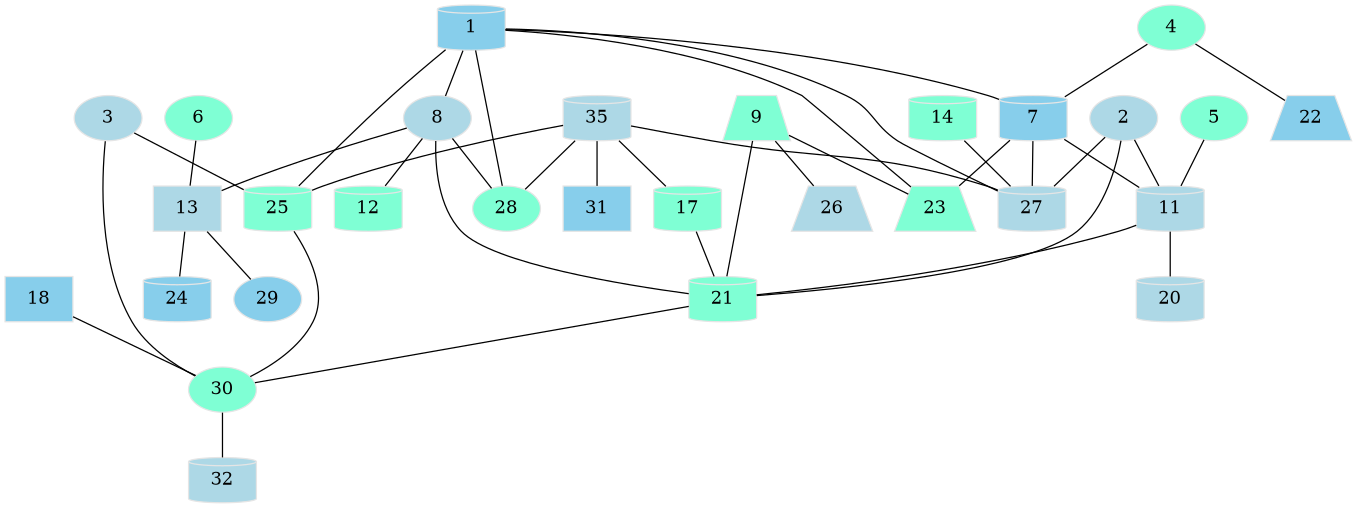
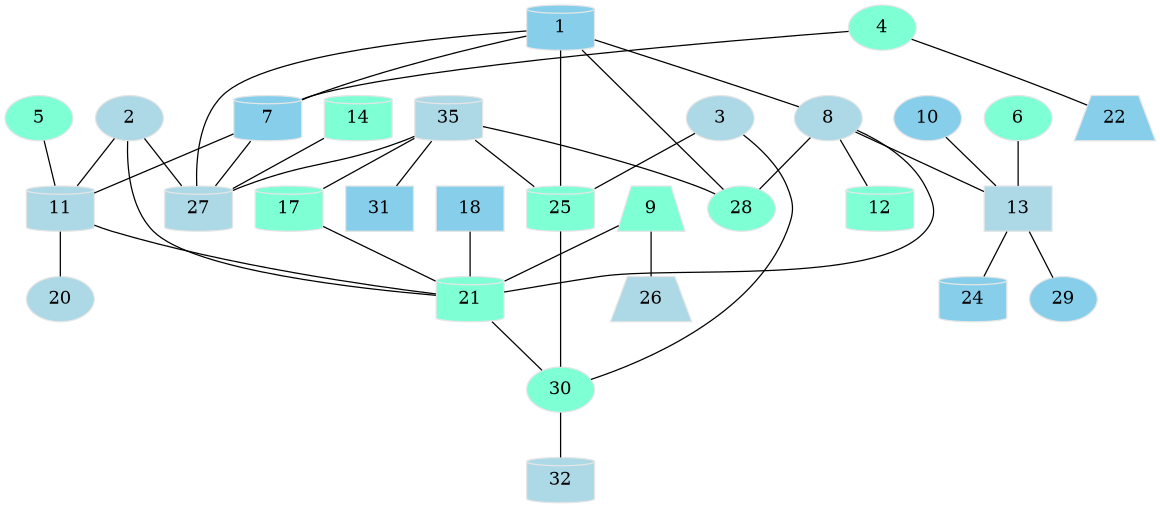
node "10": added
node "23": removed
node "20": shape cylinder -> ellipse
edge "18" -- "30": now "18" -- "21"
